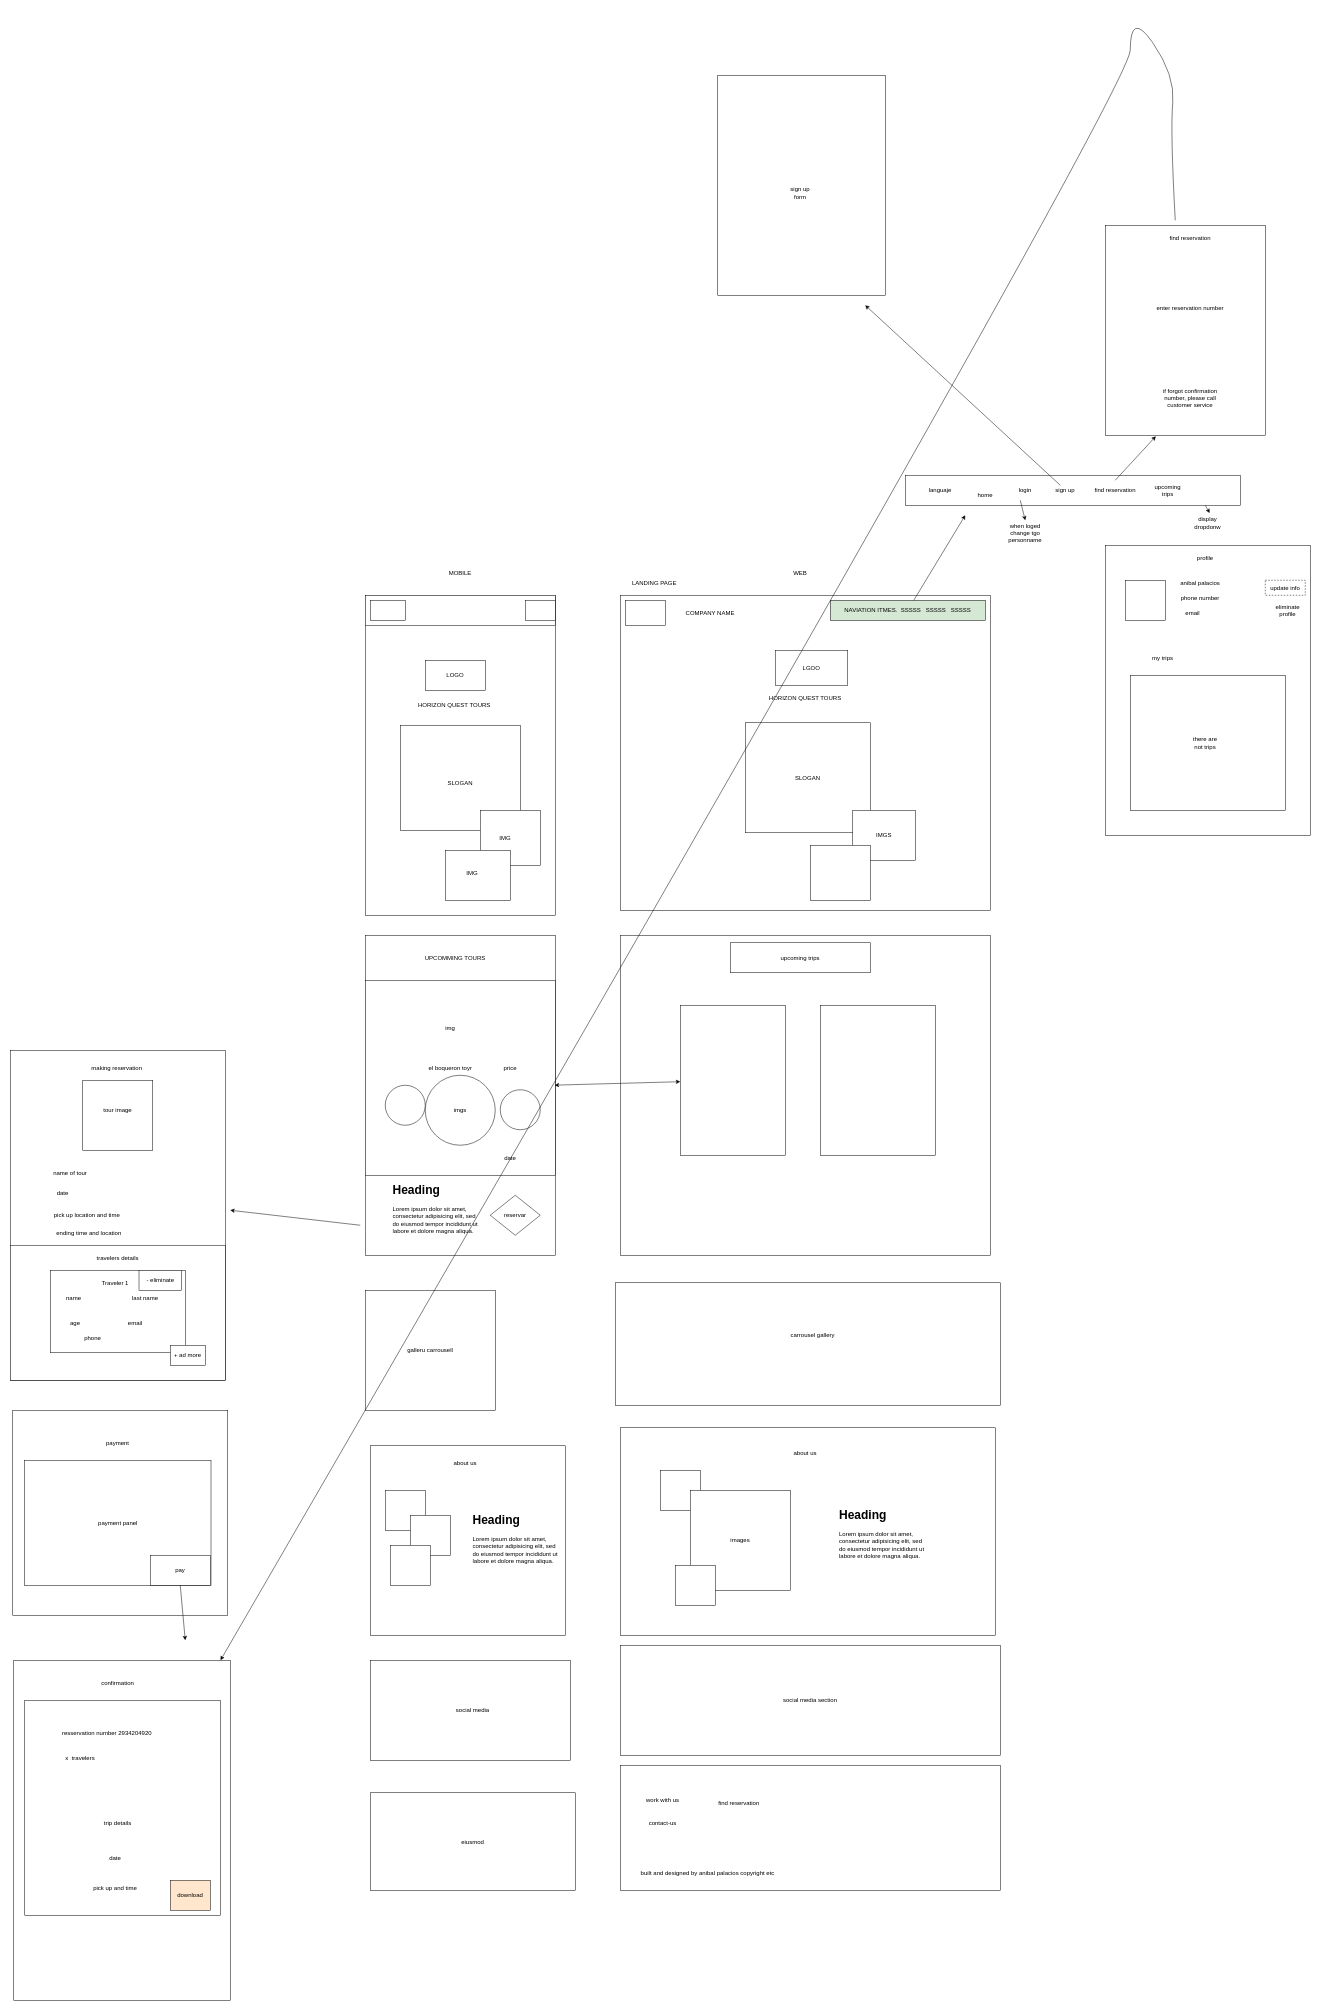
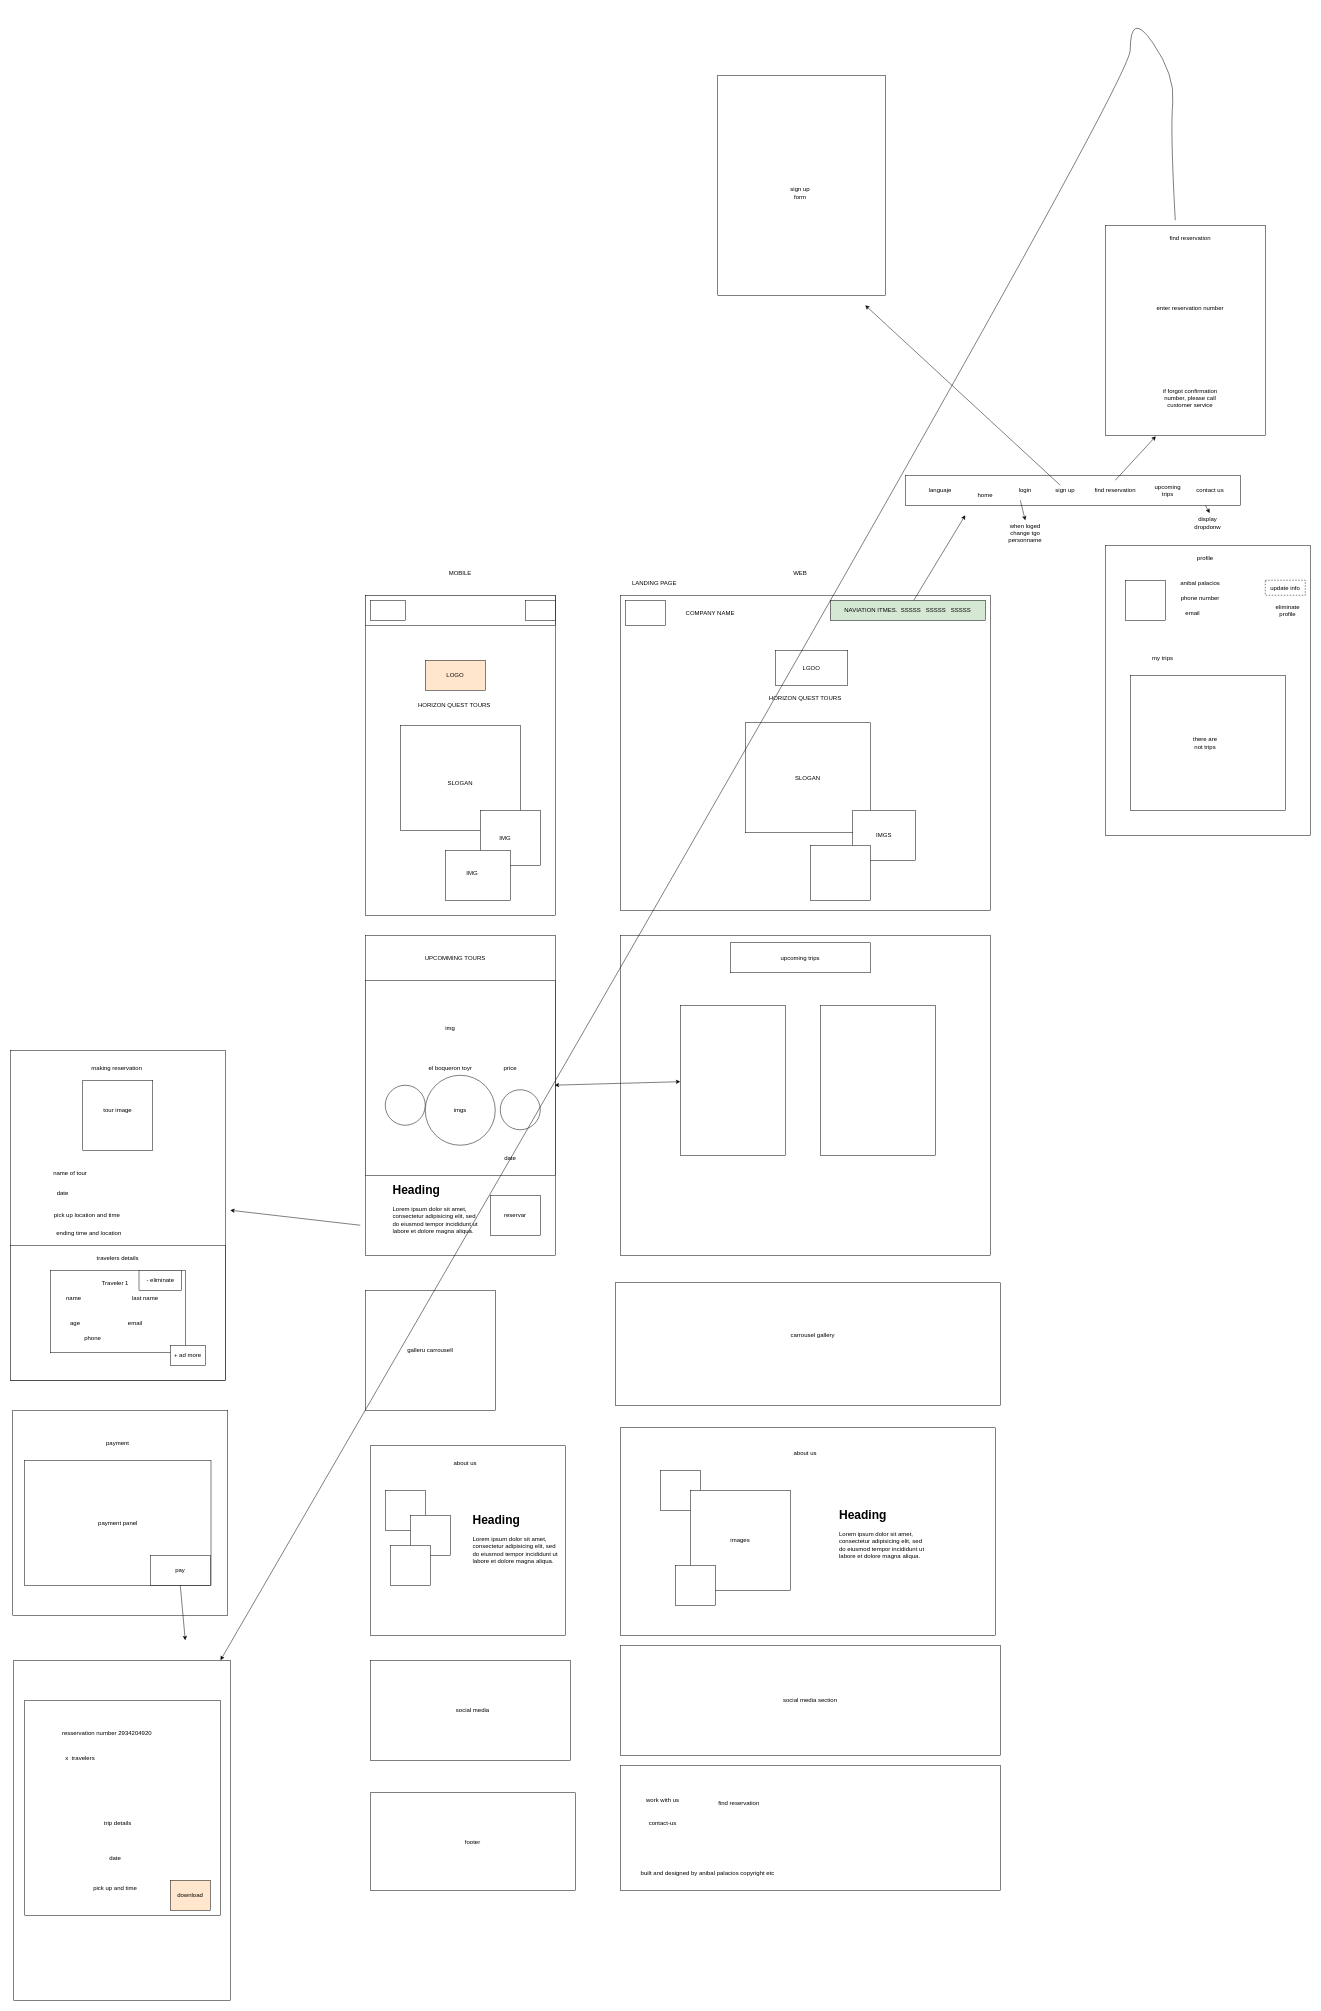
node "contact us": added
node "LOGO": fillcolor #ffffff -> #ffe6cc
node "reservar": shape diamond -> rectangle
node "confirmation": removed
node "eiusmod": label "eiusmod" -> "footer"
